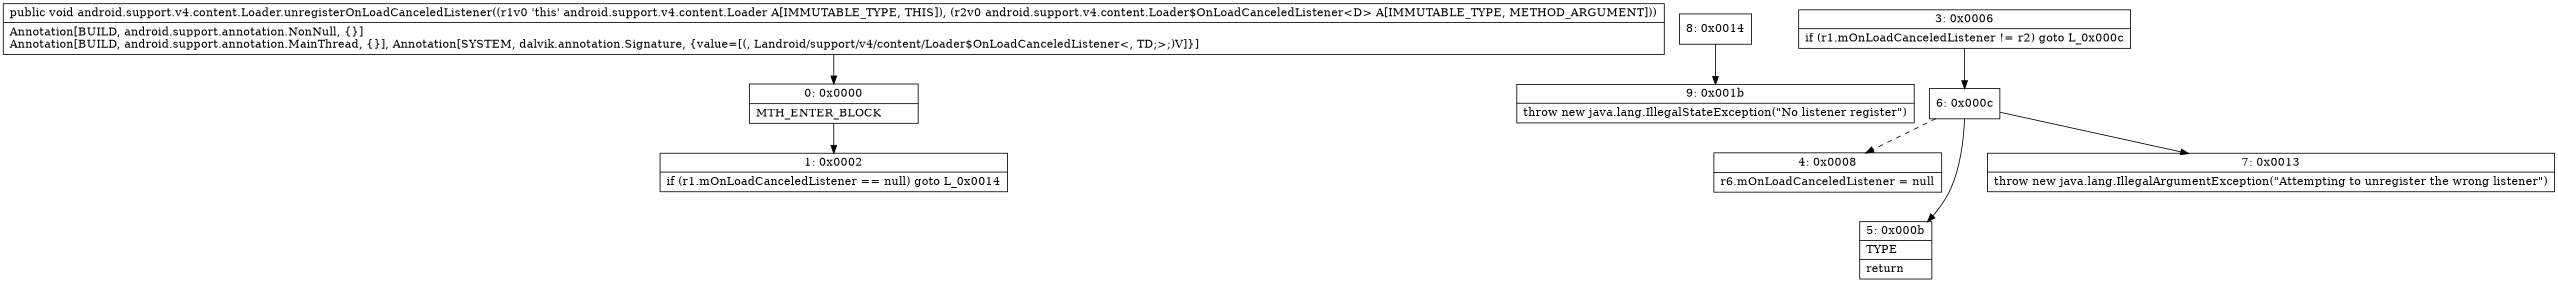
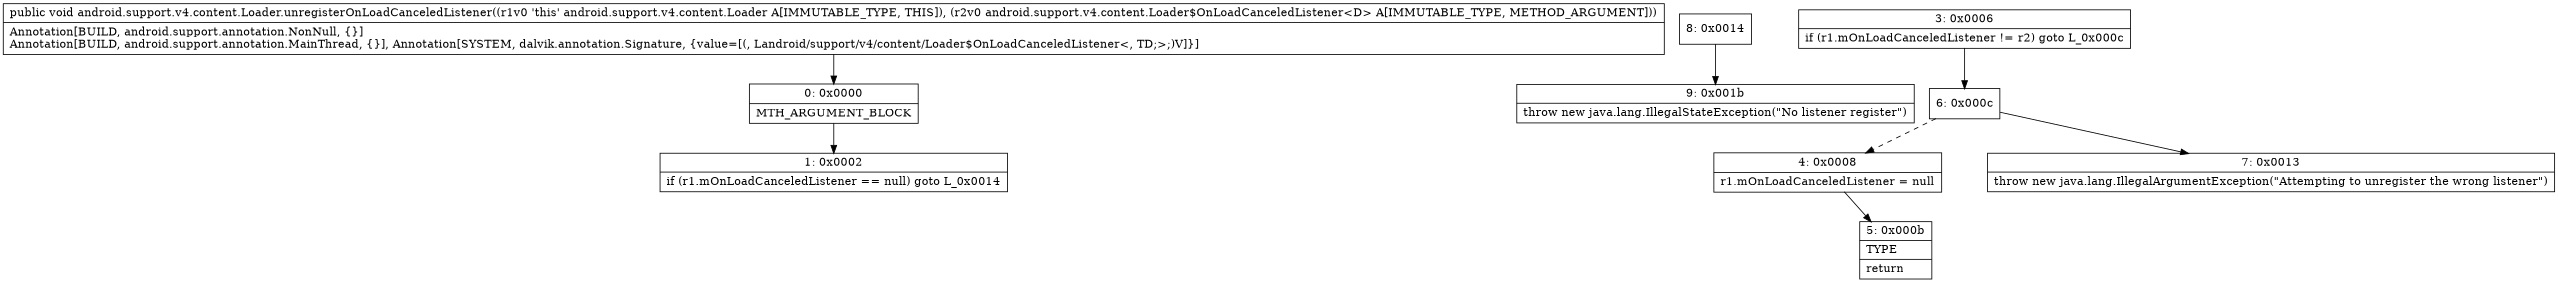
node "0: 0x0000": text "MTH_ENTER_BLOCK" -> "MTH_ARGUMENT_BLOCK"
edge "6: 0x000c" -> "5: 0x000b": now "4: 0x0008" -> "5: 0x000b"
node "4: 0x0008": text "r6.mOnLoadCanceledListener = null" -> "r1.mOnLoadCanceledListener = null"
